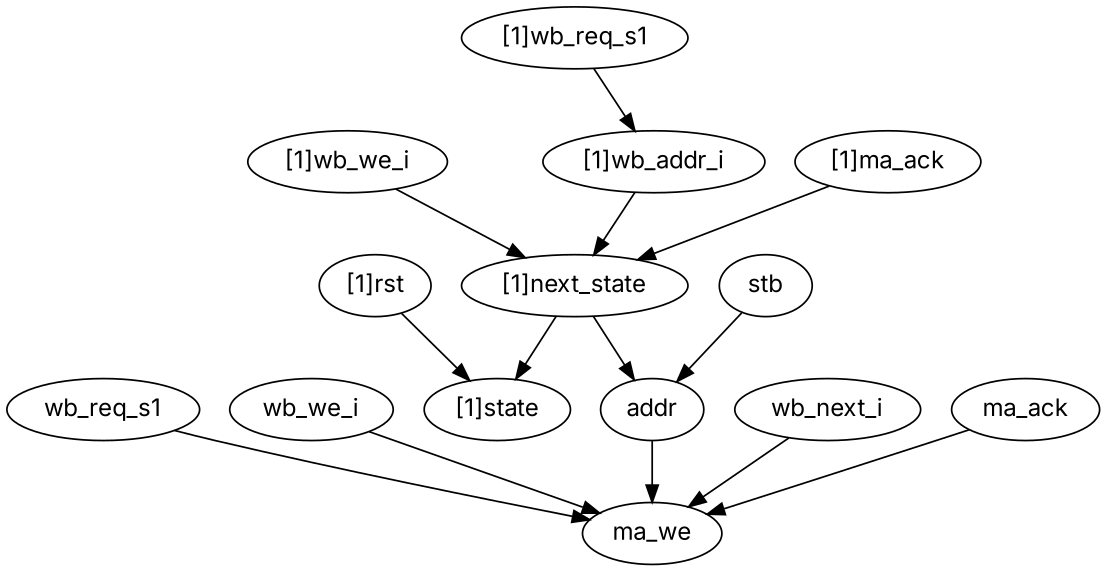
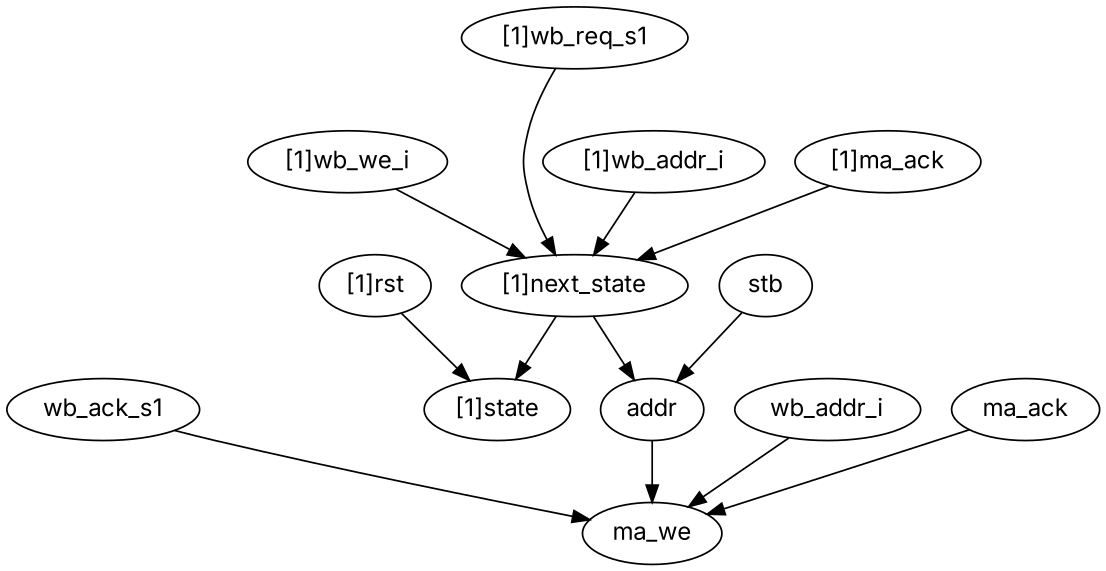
edge "[1]wb_req_s1" -> "[1]wb_addr_i": now "[1]wb_req_s1" -> "[1]next_state"
node "wb_req_s1": label "wb_req_s1" -> "wb_ack_s1"
node "wb_we_i": removed
node "wb_next_i": label "wb_next_i" -> "wb_addr_i"
